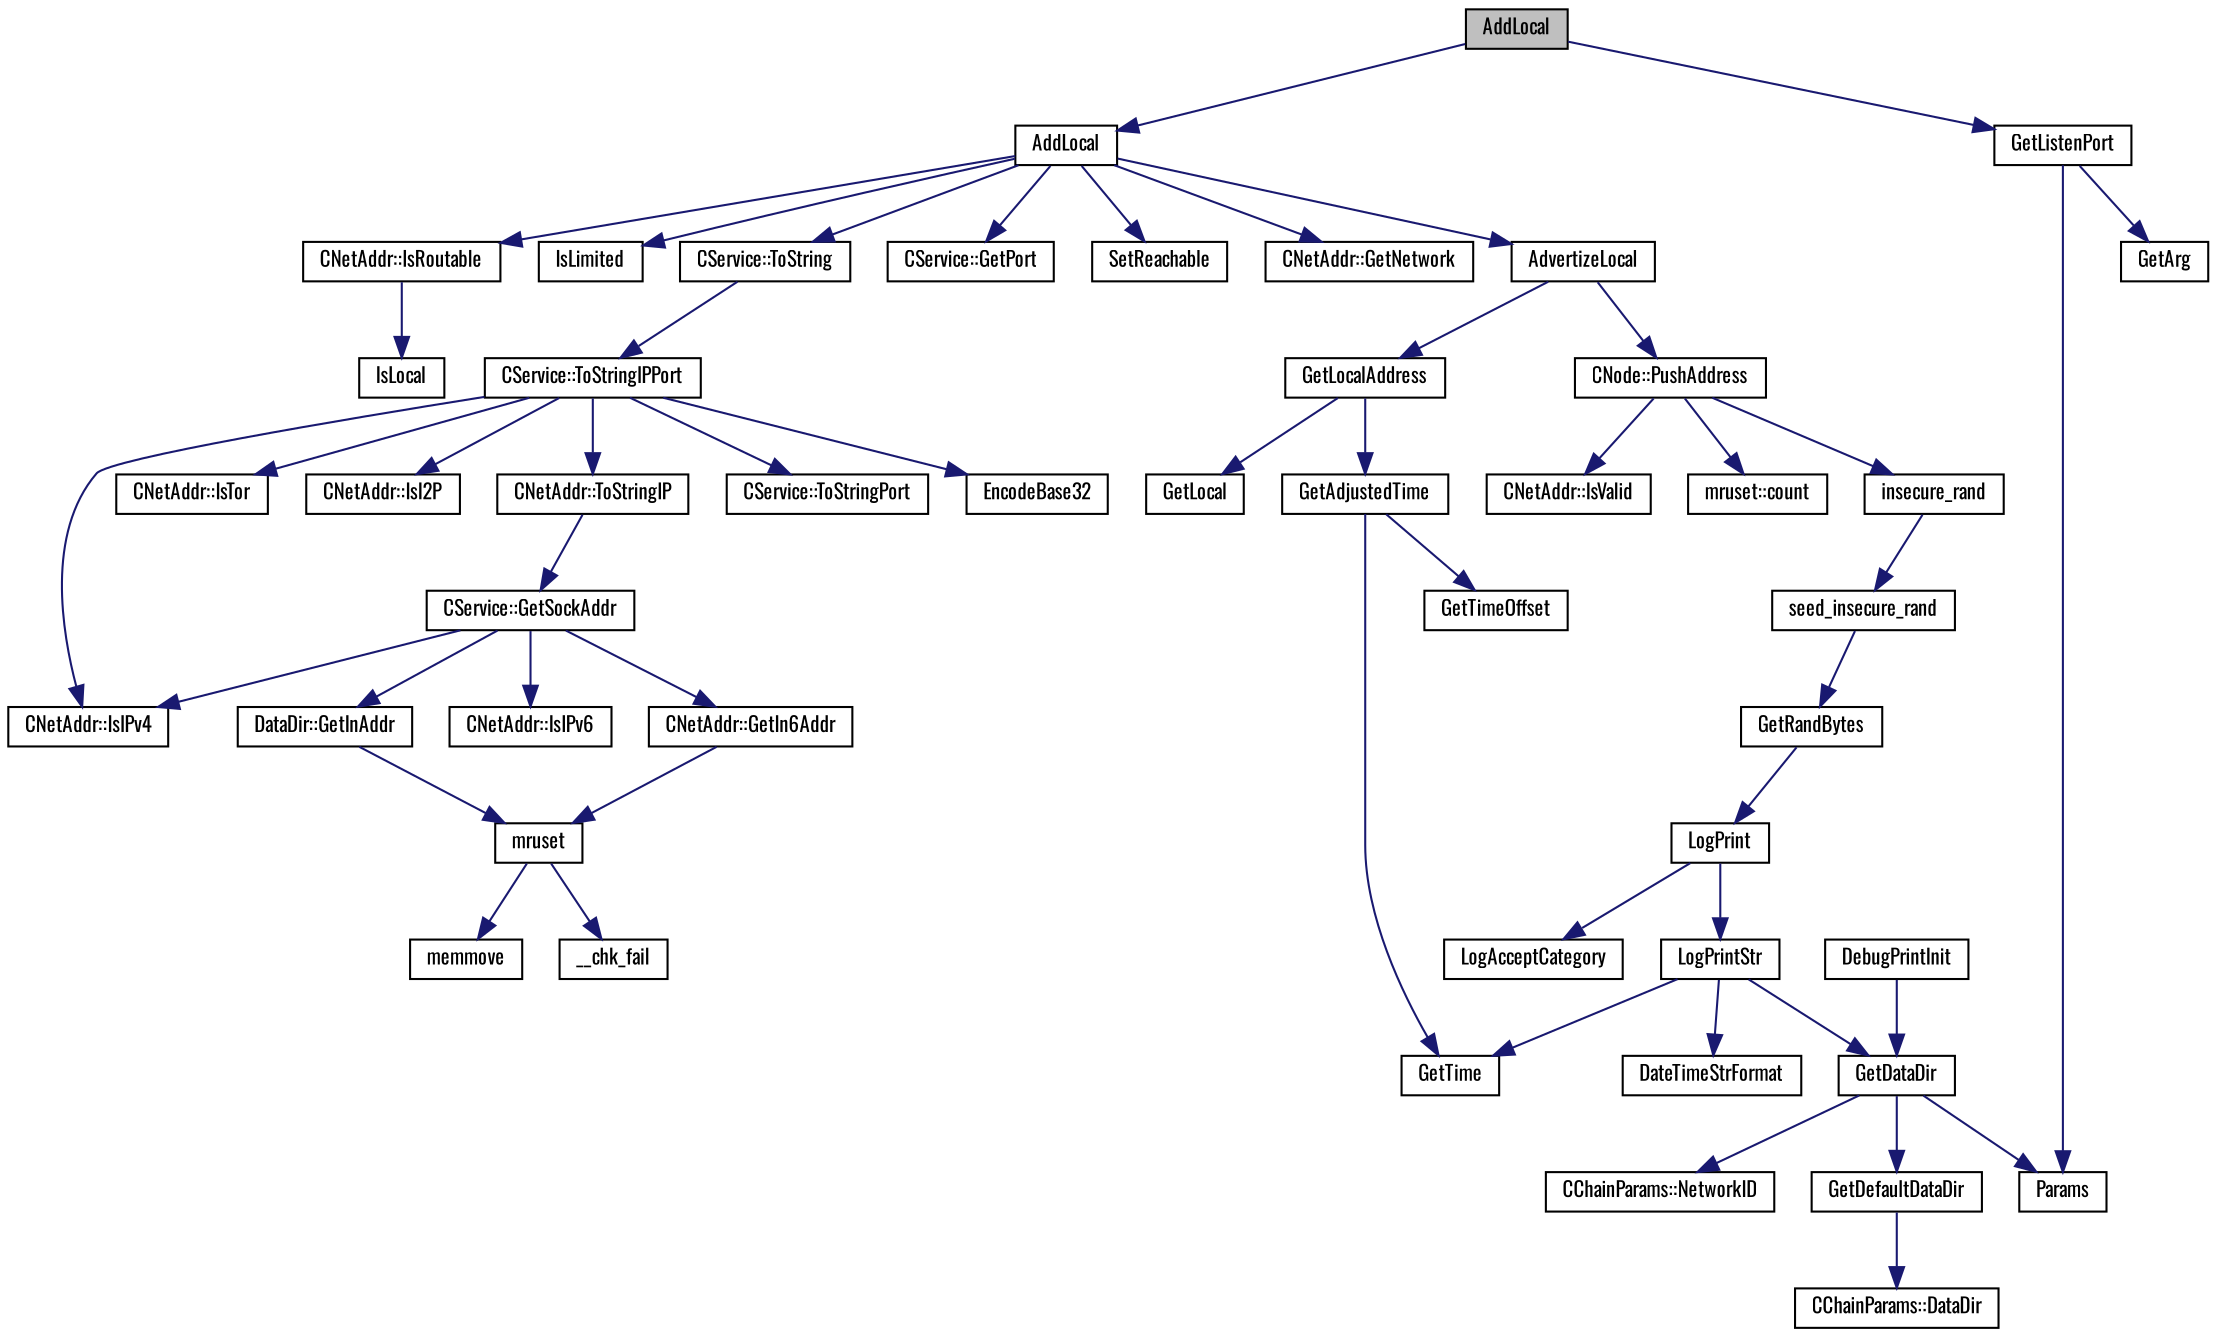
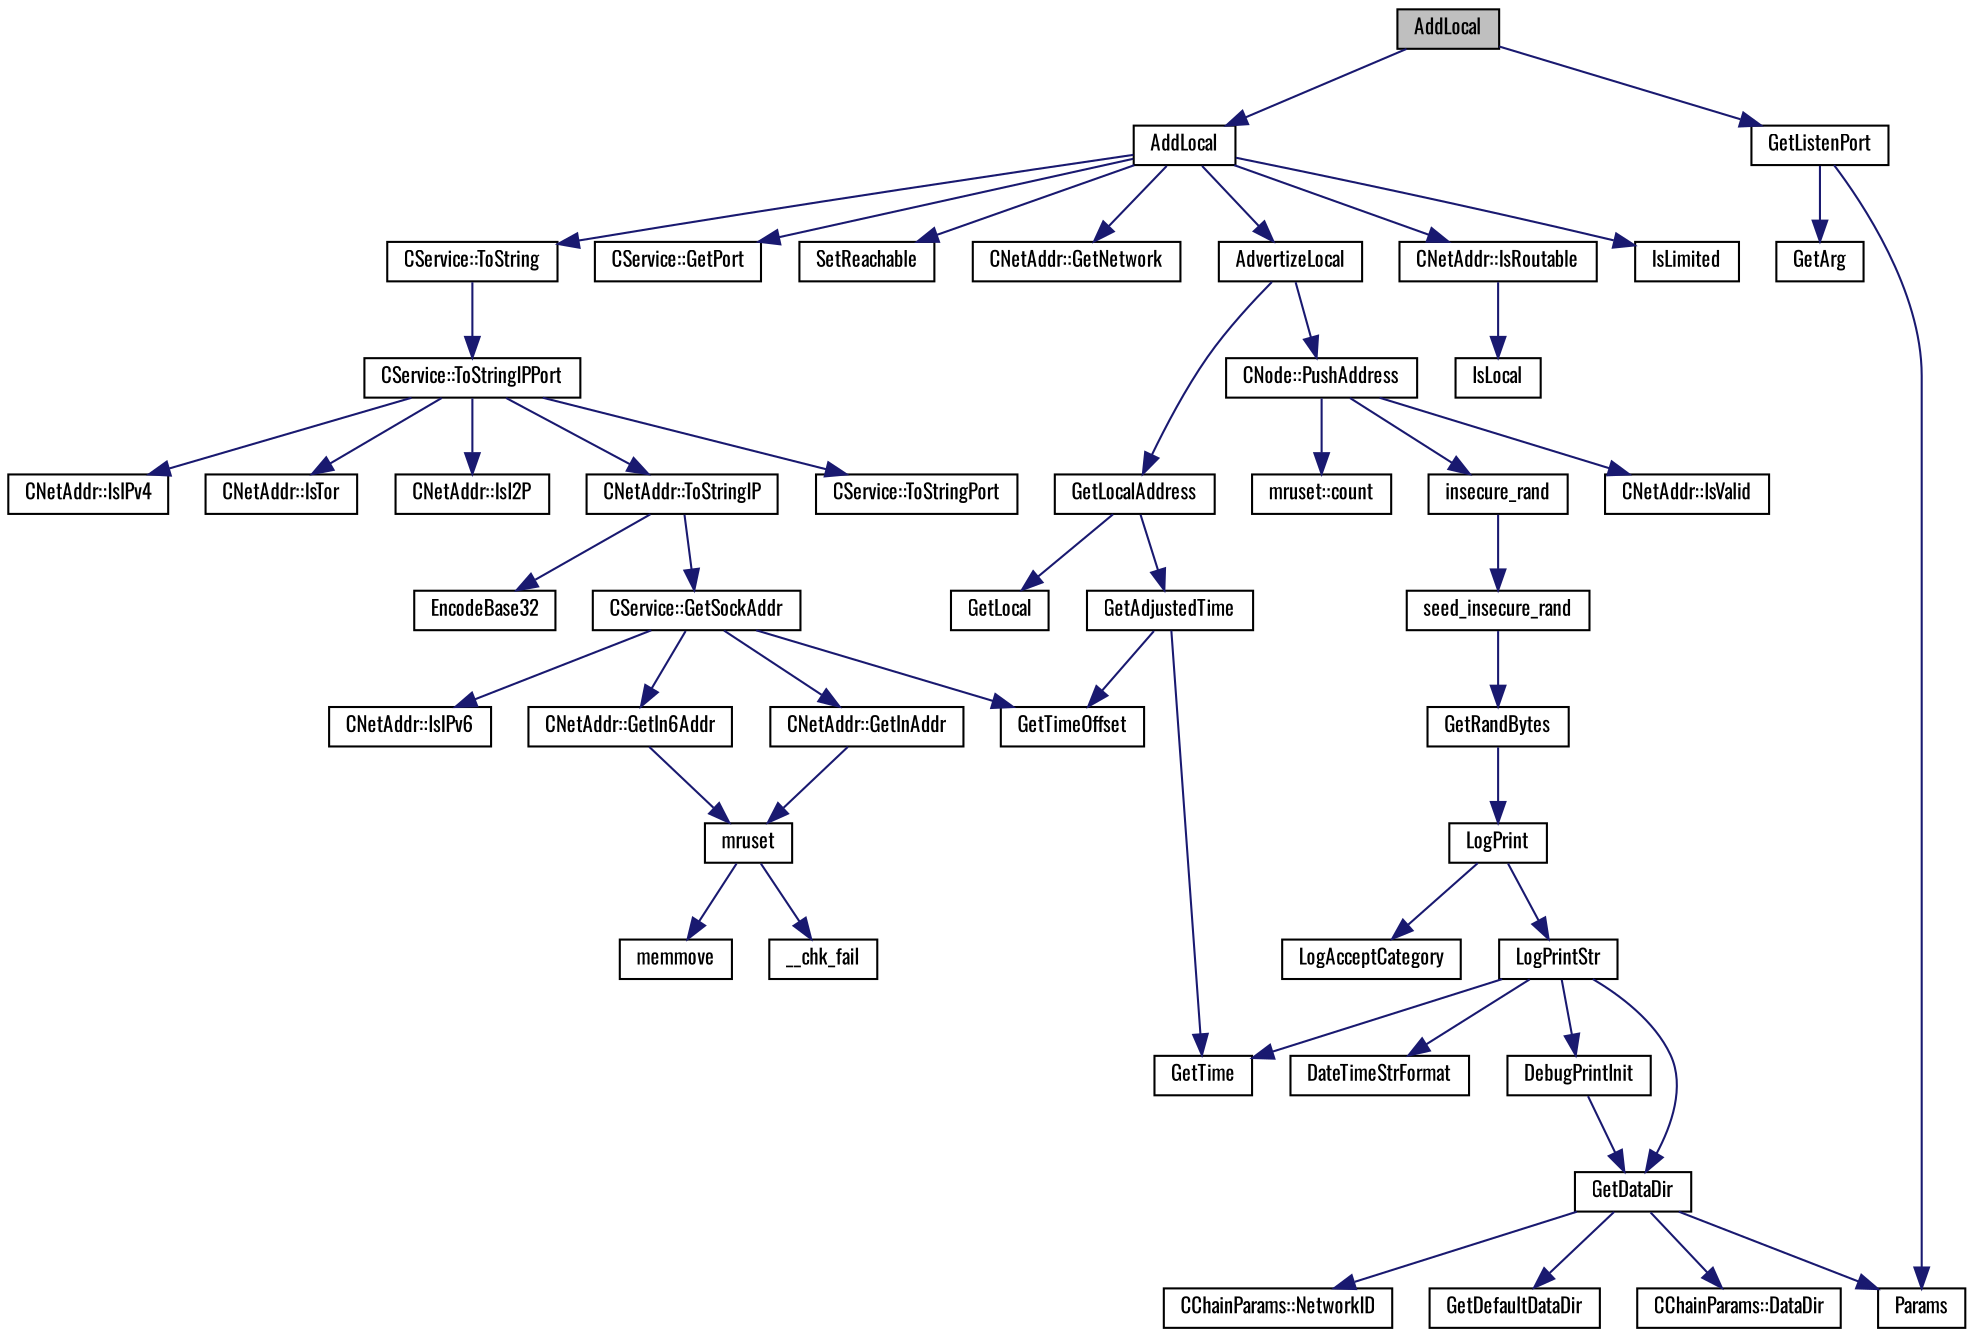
edge "CService::ToStringIPPort" -> "EncodeBase32": now "CNetAddr::ToStringIP" -> "EncodeBase32"
edge "CService::GetSockAddr" -> "CNetAddr::IsIPv4": now "CService::GetSockAddr" -> "GetTimeOffset"
node "DataDir::GetInAddr": label "DataDir::GetInAddr" -> "CNetAddr::GetInAddr"
edge "LogPrintStr" -> "DebugPrintInit": added
edge "GetDefaultDataDir" -> "CChainParams::DataDir": now "GetDataDir" -> "CChainParams::DataDir"
